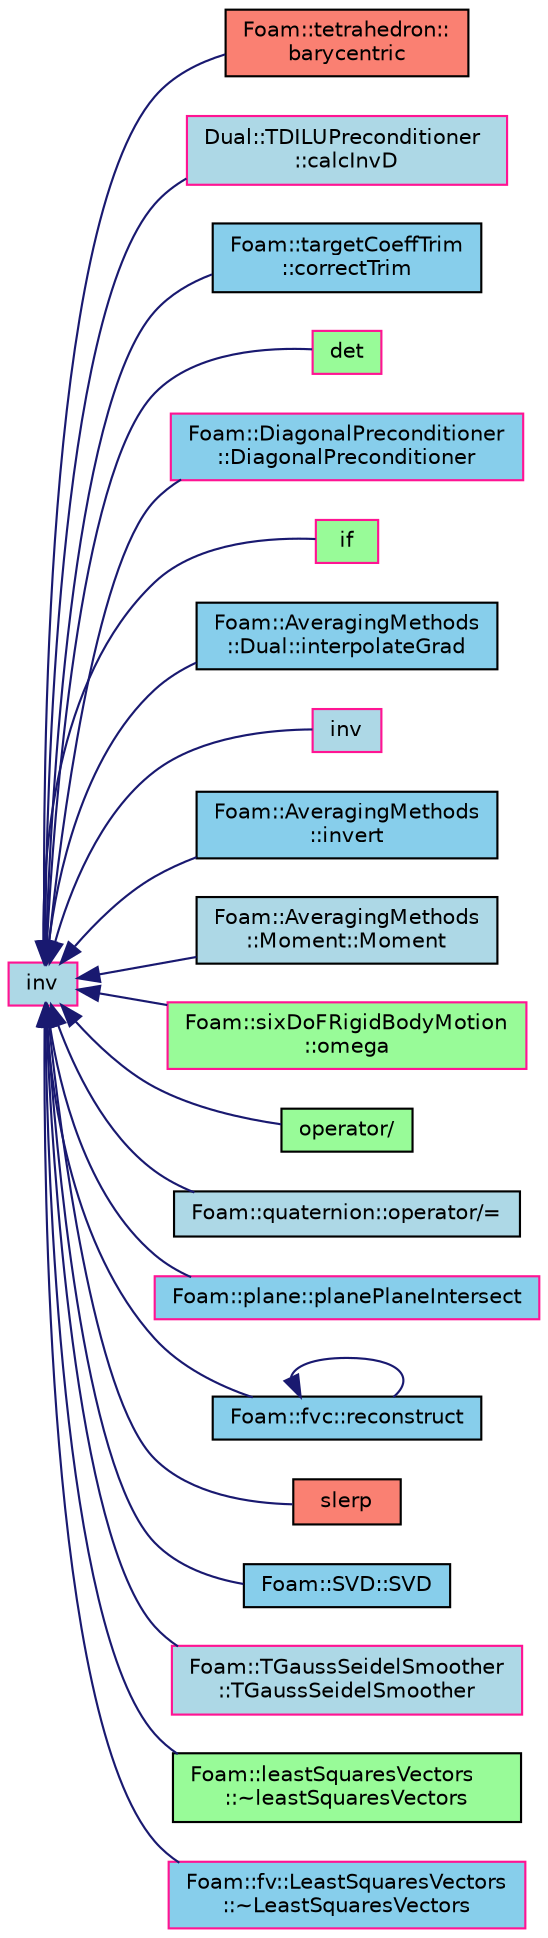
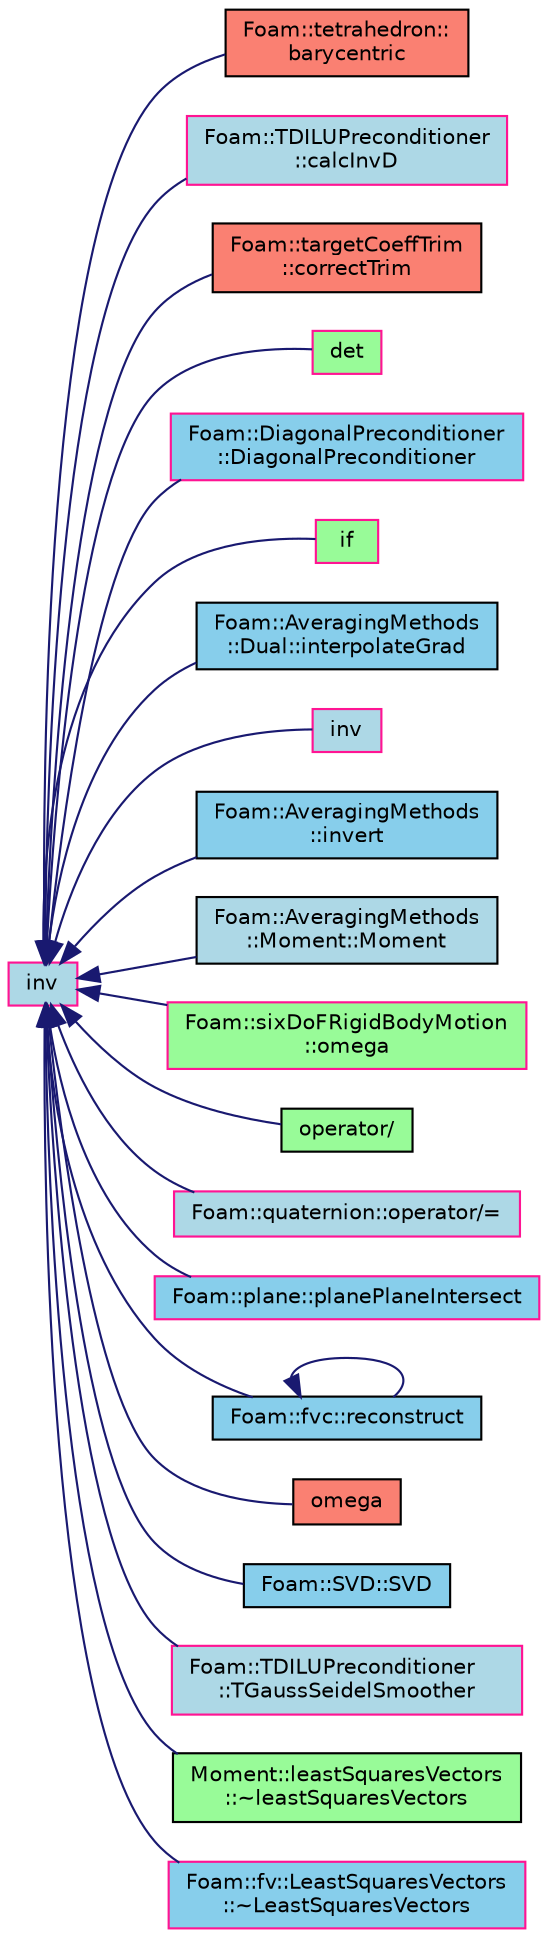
node "Dual::TDILUPreconditioner ::calcInvD": label "Dual::TDILUPreconditioner ::calcInvD" -> "Foam::TDILUPreconditioner ::calcInvD"
node "Foam::targetCoeffTrim ::correctTrim": fillcolor skyblue -> salmon
node "Foam::quaternion::operator/=": color black -> deeppink
node "slerp": label "slerp" -> "omega"
node "Foam::TGaussSeidelSmoother ::TGaussSeidelSmoother": label "Foam::TGaussSeidelSmoother ::TGaussSeidelSmoother" -> "Foam::TDILUPreconditioner ::TGaussSeidelSmoother"
node "Foam::leastSquaresVectors ::~leastSquaresVectors": label "Foam::leastSquaresVectors ::~leastSquaresVectors" -> "Moment::leastSquaresVectors ::~leastSquaresVectors"
